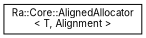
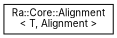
node "Ra::Core::AlignedAllocator < T, Alignment >": label "Ra::Core::AlignedAllocator < T, Alignment >" -> "Ra::Core::Alignment < T, Alignment >"
